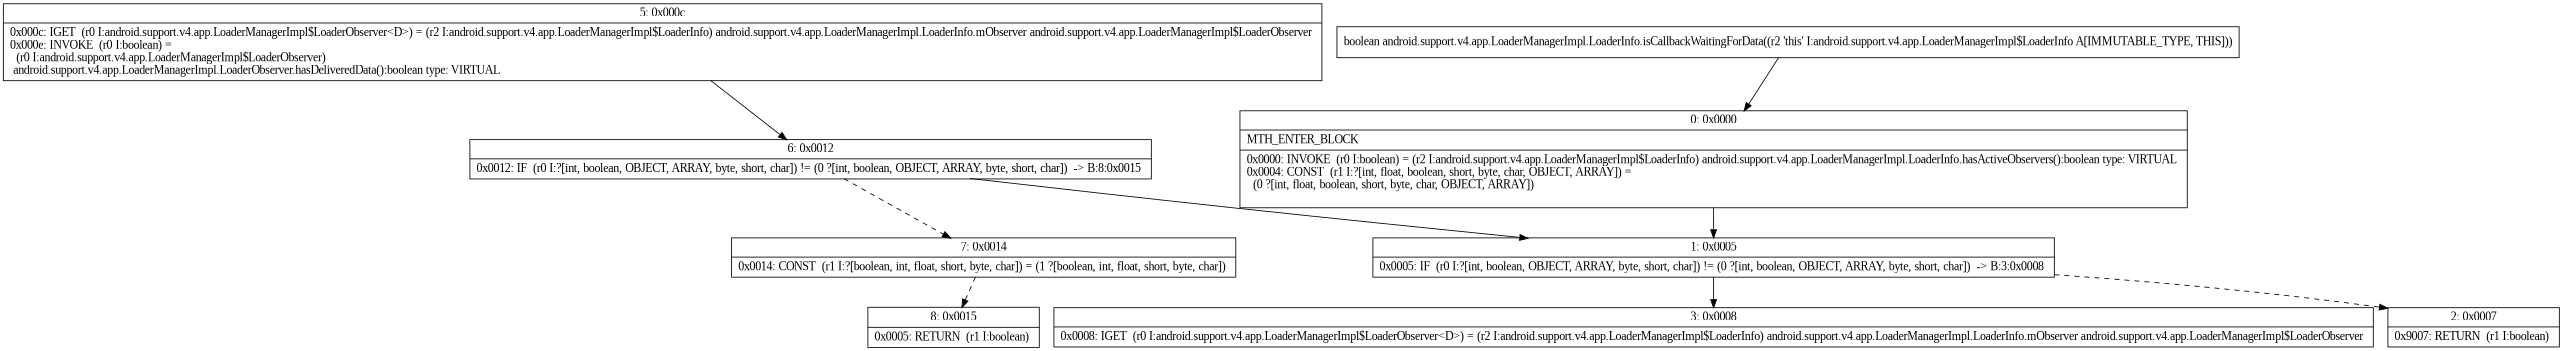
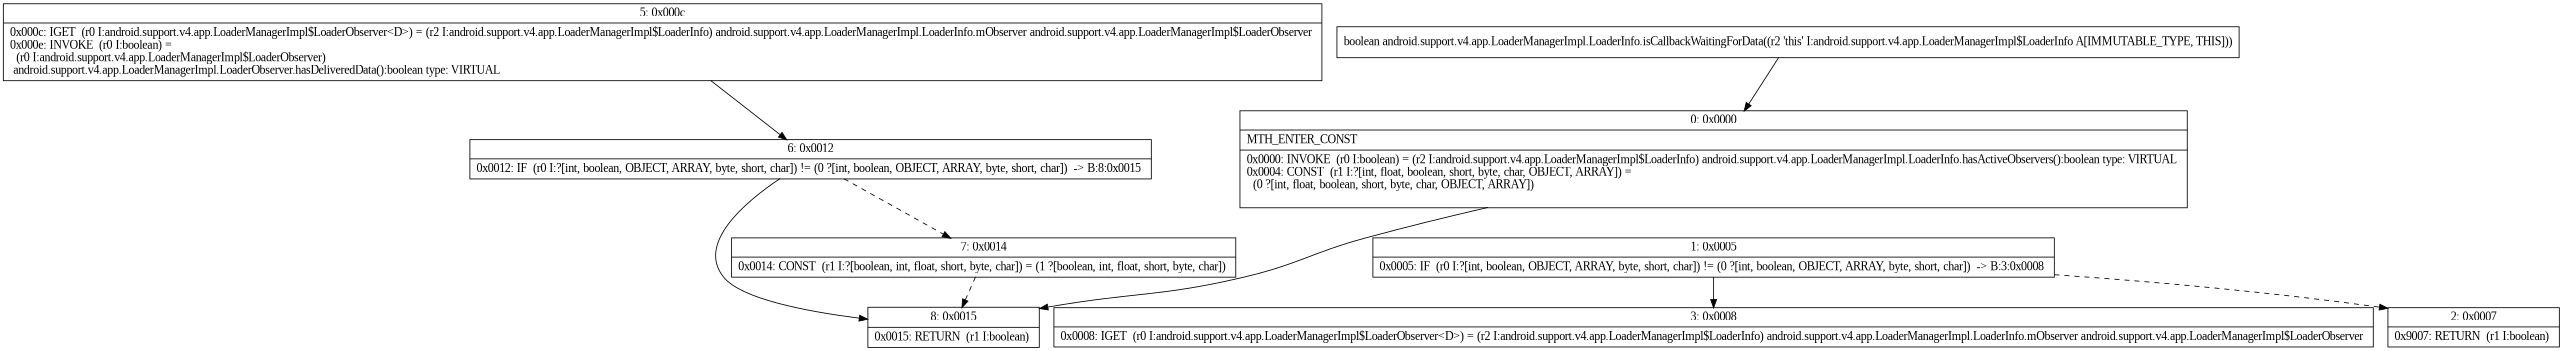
node "0: 0x0000": text "MTH_ENTER_BLOCK" -> "MTH_ENTER_CONST"
edge "6: 0x0012" -> "1: 0x0005": now "6: 0x0012" -> "8: 0x0015"
edge "0: 0x0000" -> "1: 0x0005": now "0: 0x0000" -> "8: 0x0015"
node "8: 0x0015": text "0x0005: RETURN  (r1 I:boolean)" -> "0x0015: RETURN  (r1 I:boolean)"
